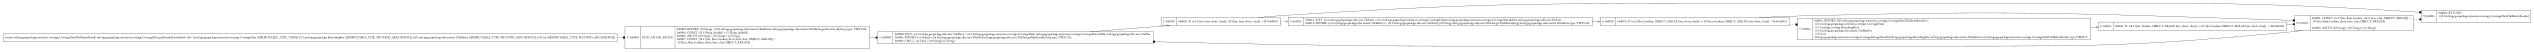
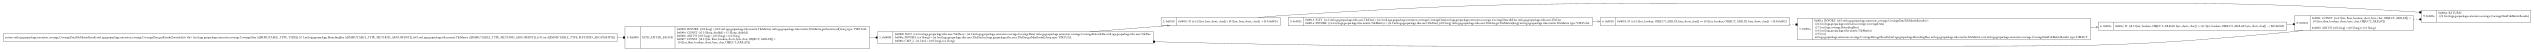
edge "4: 0x0018" -> "8: 0x0021": removed
edge "2: 0x0010" -> "3: 0x0012": removed
